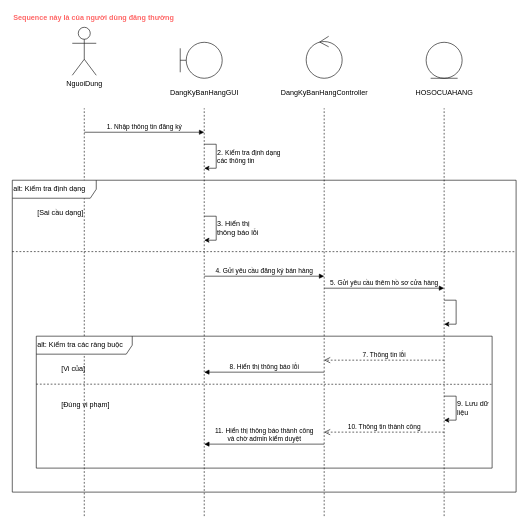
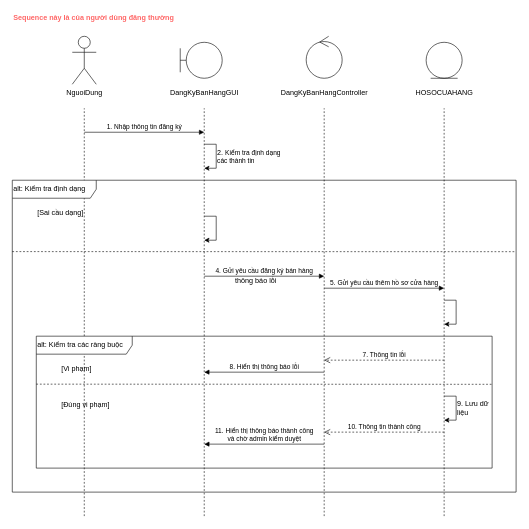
node "NguoiDung": moved (84, 51) -> (84, 60)
node "2. Kiểm tra định dạng các thông tin": label "2. Kiểm tra định dạng các thông tin" -> "2. Kiểm tra định dạng các thành tin"
node "3. Hiển thị thông báo lỗi": moved (240, 228) -> (258, 276)
node "[Vi của]": label "[Vi của]" -> "[Vi phạm]"
